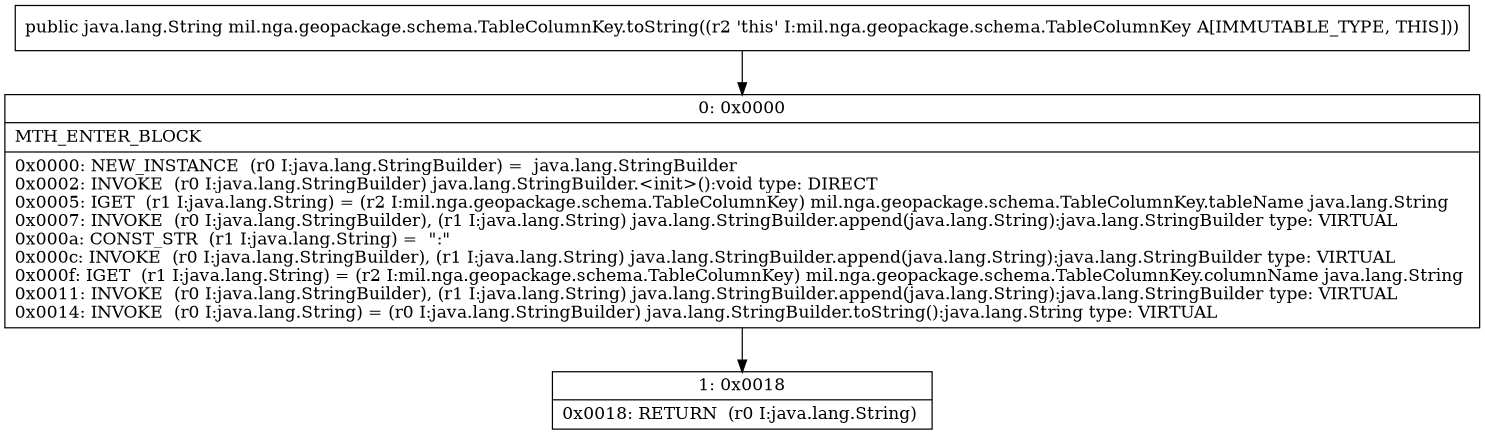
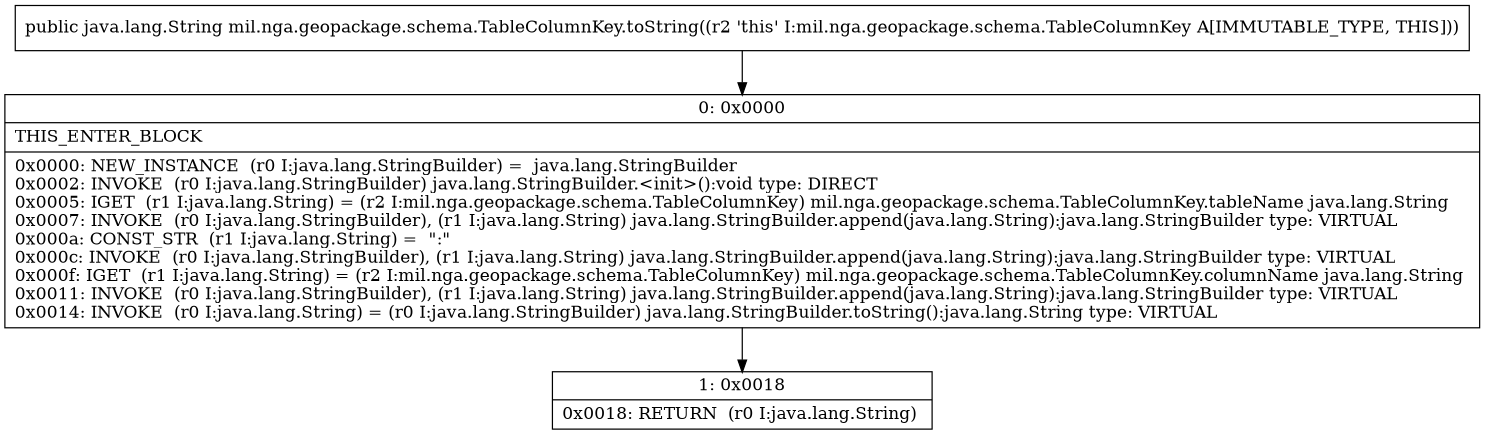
node "0: 0x0000": text "MTH_ENTER_BLOCK" -> "THIS_ENTER_BLOCK"
